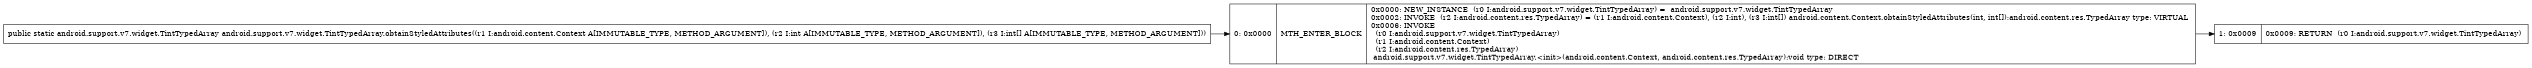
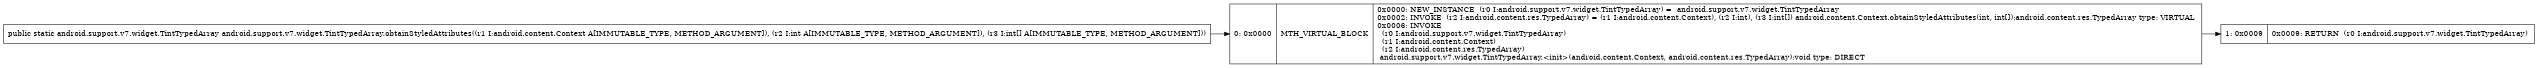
node "0: 0x0000": text "MTH_ENTER_BLOCK" -> "MTH_VIRTUAL_BLOCK"
